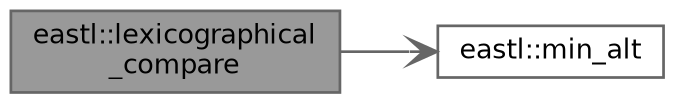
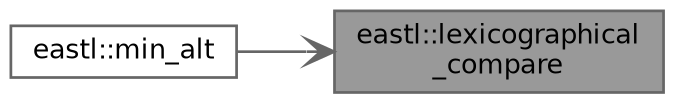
edge "eastl::lexicographical _compare" -> "eastl::min_alt": reversed
